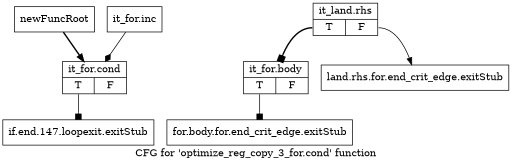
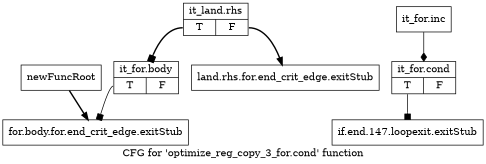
edge "it_land.rhs" -> "land.rhs.for.end_crit_edge.exitStub": style solid -> bold
edge "newFuncRoot" -> "it_for.cond": now "newFuncRoot" -> "for.body.for.end_crit_edge.exitStub"
